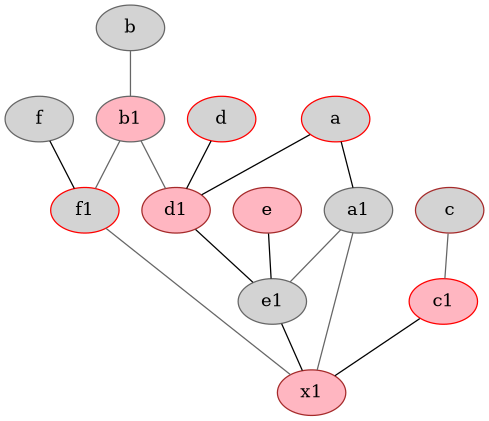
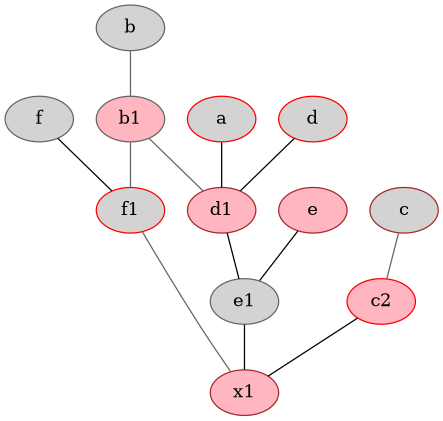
node "a1": removed
node "c1": label "c1" -> "c2"
